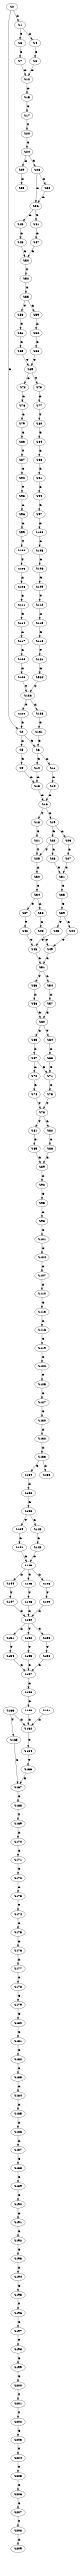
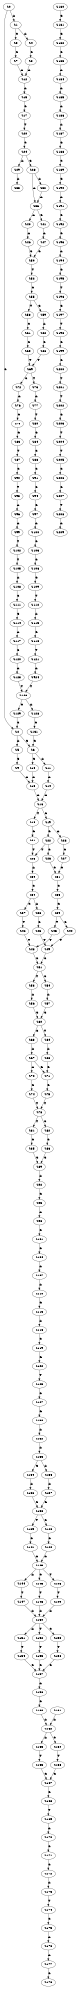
node "S137": added
edge "S143" -> "S146": label "A" -> "T"
edge "S163" -> "S162": reversed
node "S179": removed
